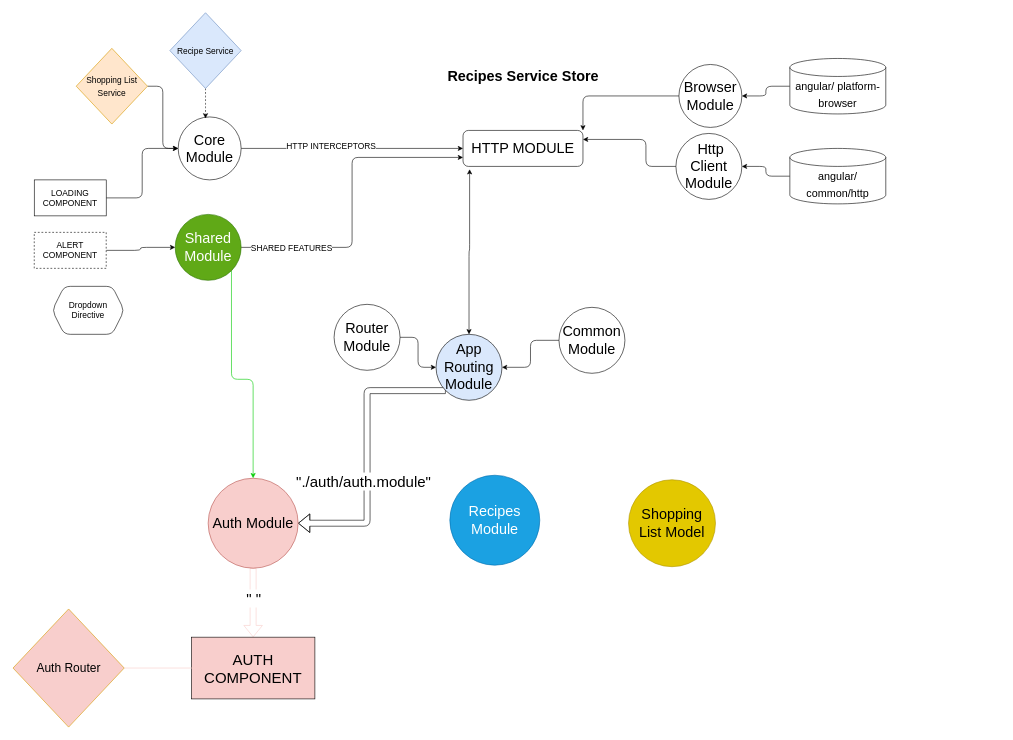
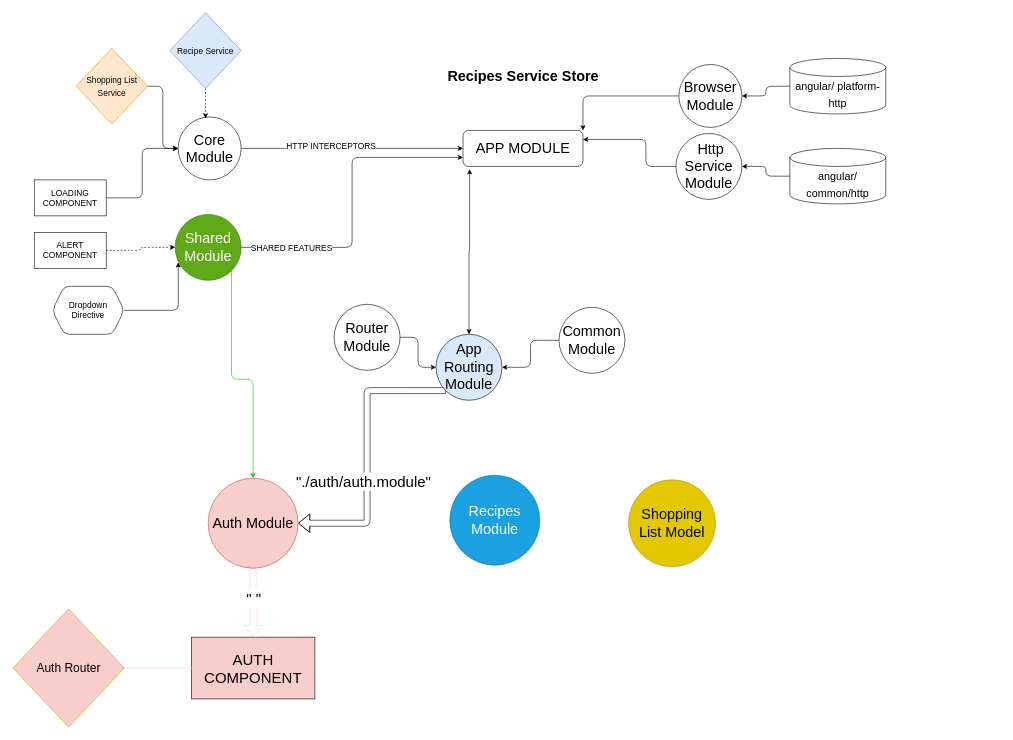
node "angular/ platform-browser": label "angular/ platform-browser" -> "angular/ platform-http"
node "HTTP MODULE": label "HTTP MODULE" -> "APP MODULE"
node "Http Client Module": label "Http Client Module" -> "Http Service Module"
edge "ALERT COMPONENT" -> "Shared Module": style solid -> dashed
node "ALERT COMPONENT": style dashed -> solid
edge "Dropdown Directive" -> "Shared Module": added
